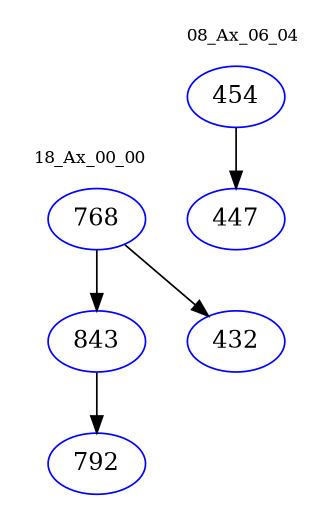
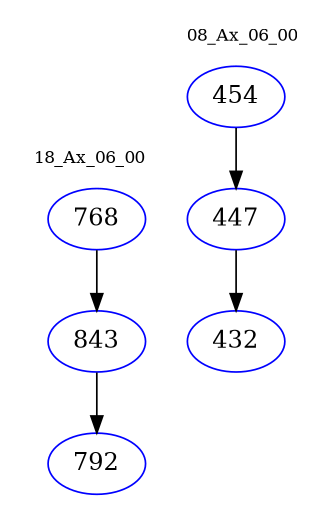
cluster "08_Ax_06_04": label "08_Ax_06_04" -> "08_Ax_06_00"
cluster "18_Ax_00_00": label "18_Ax_00_00" -> "18_Ax_06_00"
edge "768" -> "432": now "447" -> "432"
